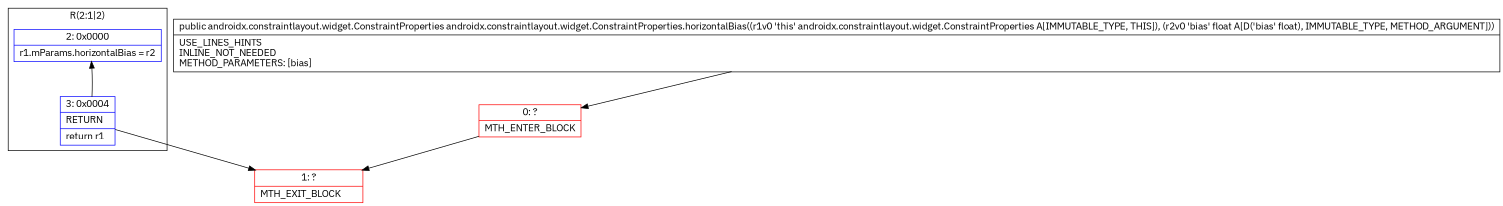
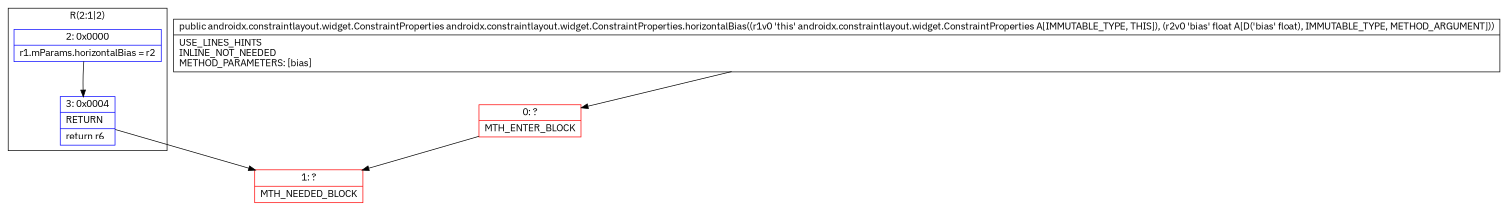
edge "3: 0x0004" -> "2: 0x0000": reversed
node "3: 0x0004": text "return r1" -> "return r6"
node "1: ?": text "MTH_EXIT_BLOCK" -> "MTH_NEEDED_BLOCK"
